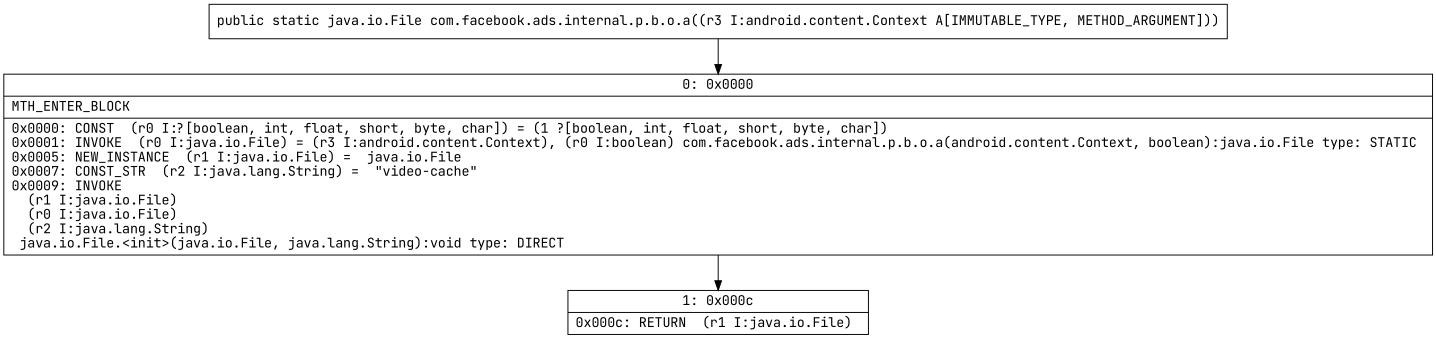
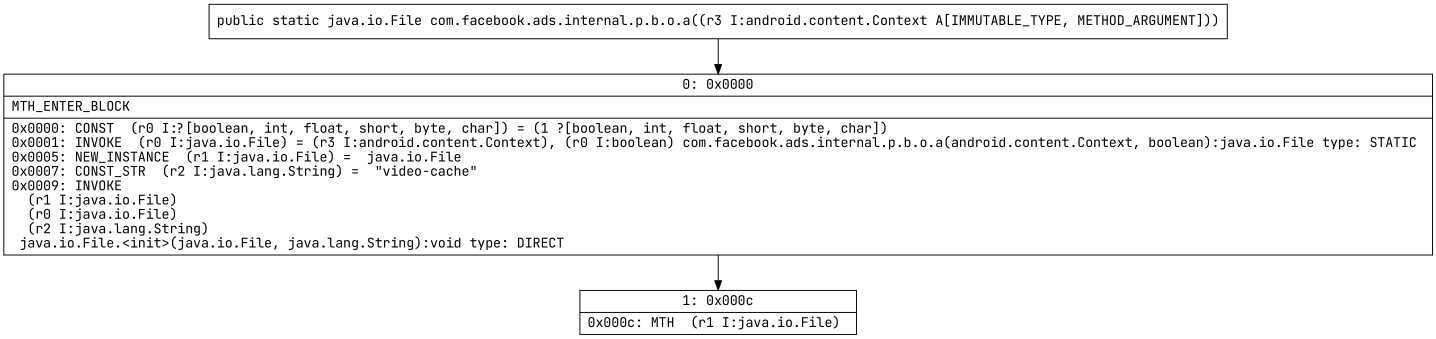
node "1: 0x000c": text "0x000c: RETURN  (r1 I:java.io.File)" -> "0x000c: MTH  (r1 I:java.io.File)"
